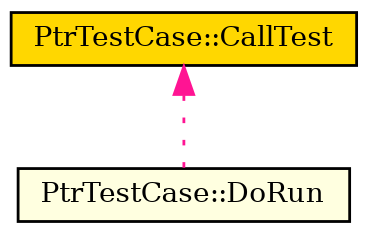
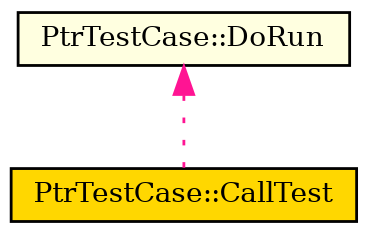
edge "PtrTestCase::DoRun" -> "PtrTestCase::CallTest": reversed
